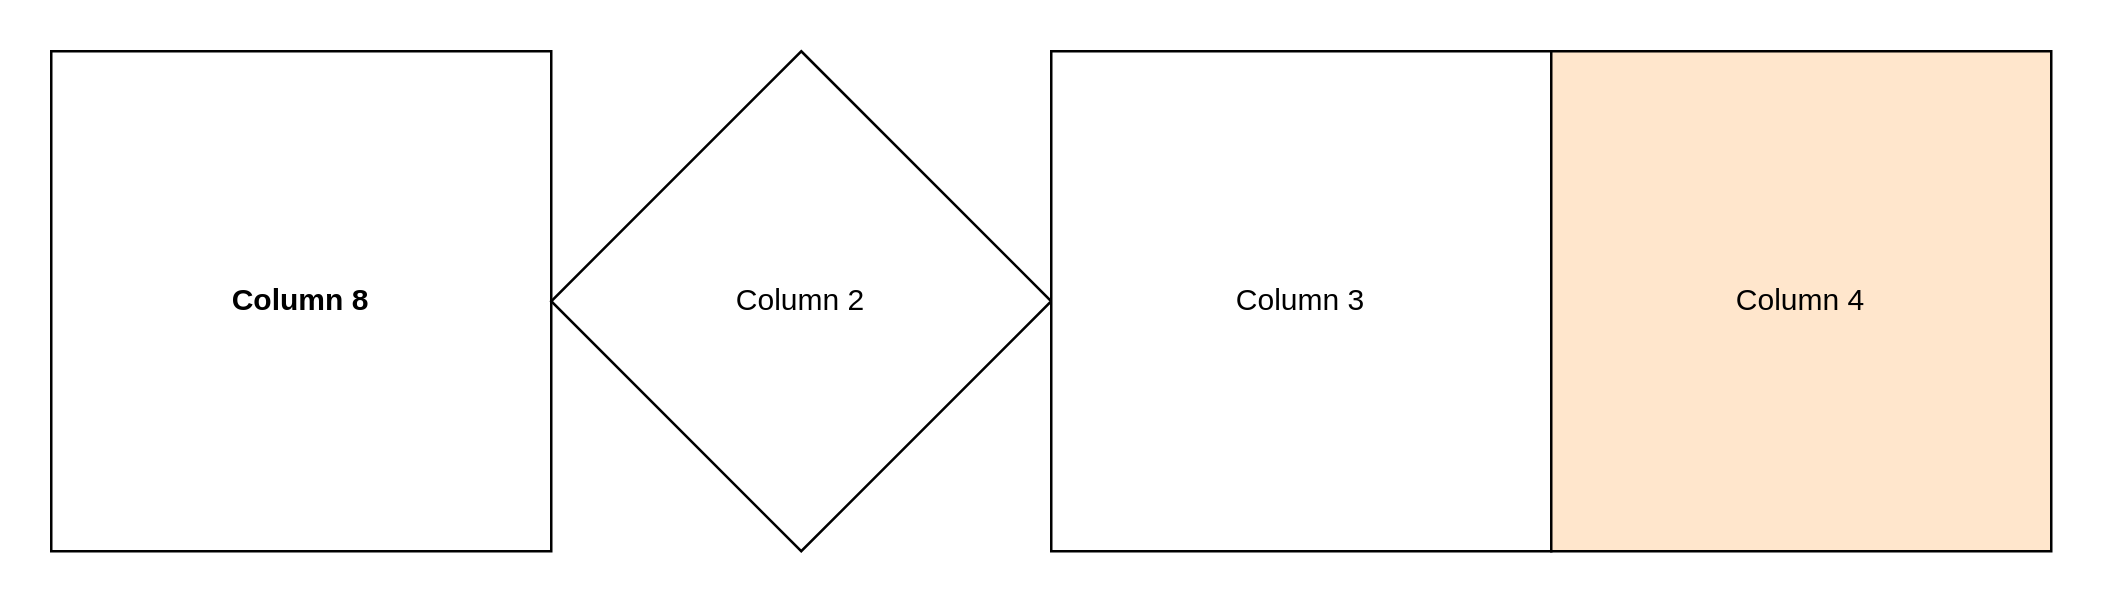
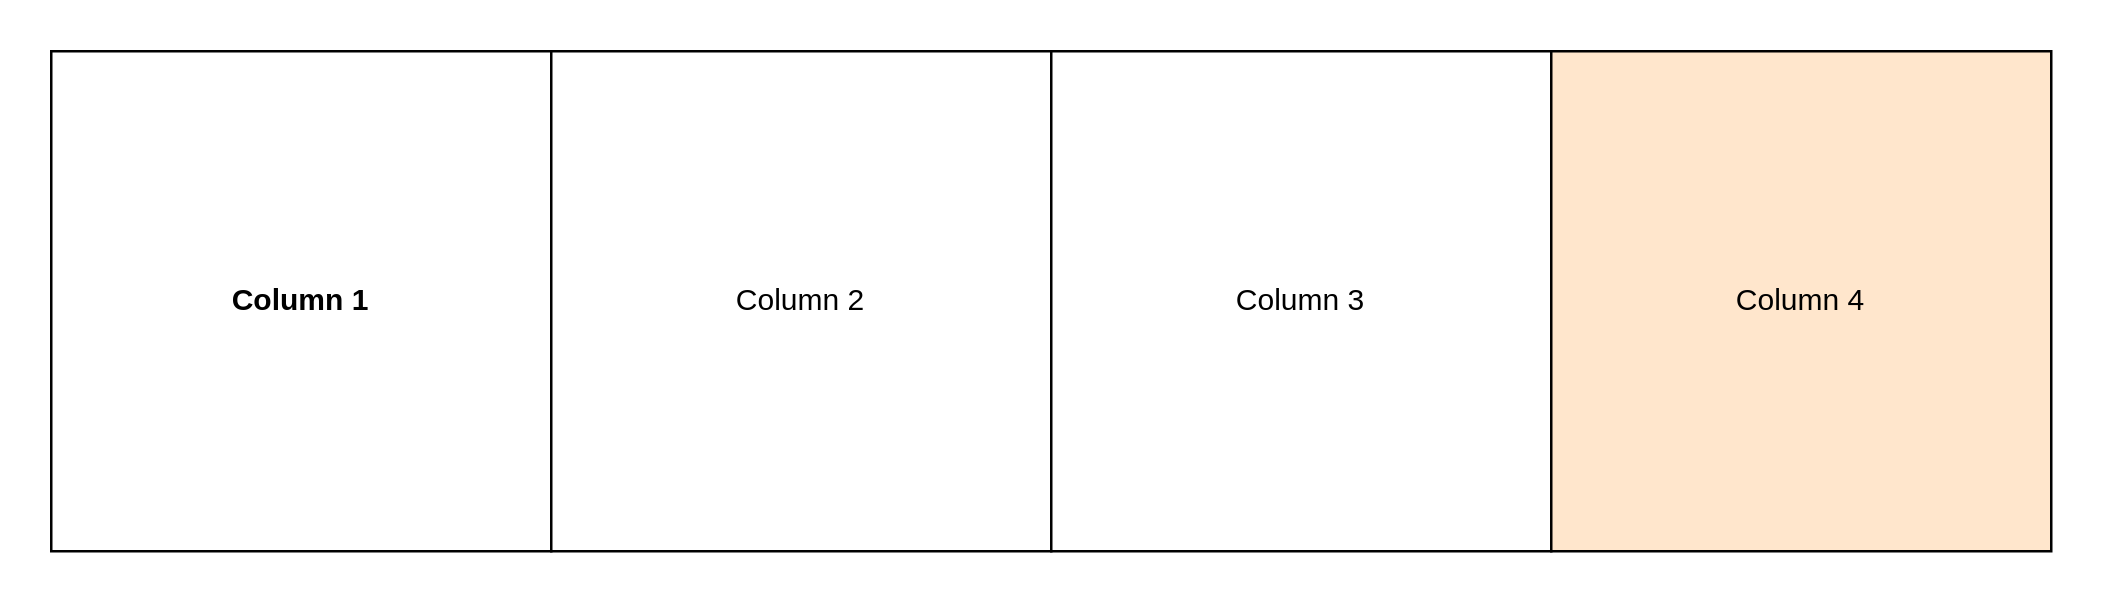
node "Column 8": label "Column 8" -> "Column 1"
node "Column 2": shape diamond -> rectangle
